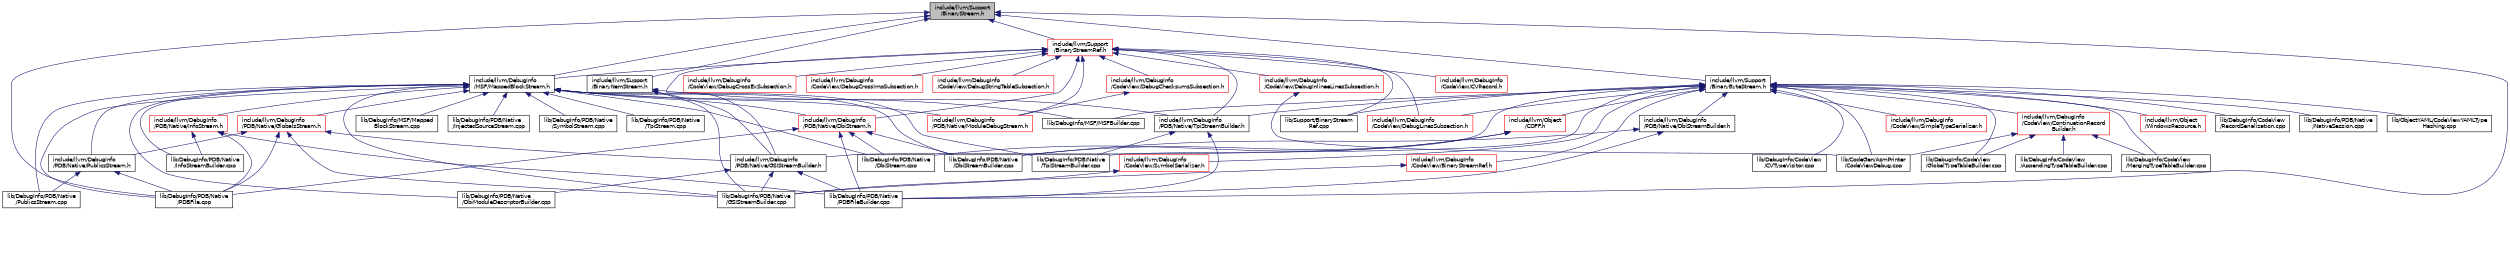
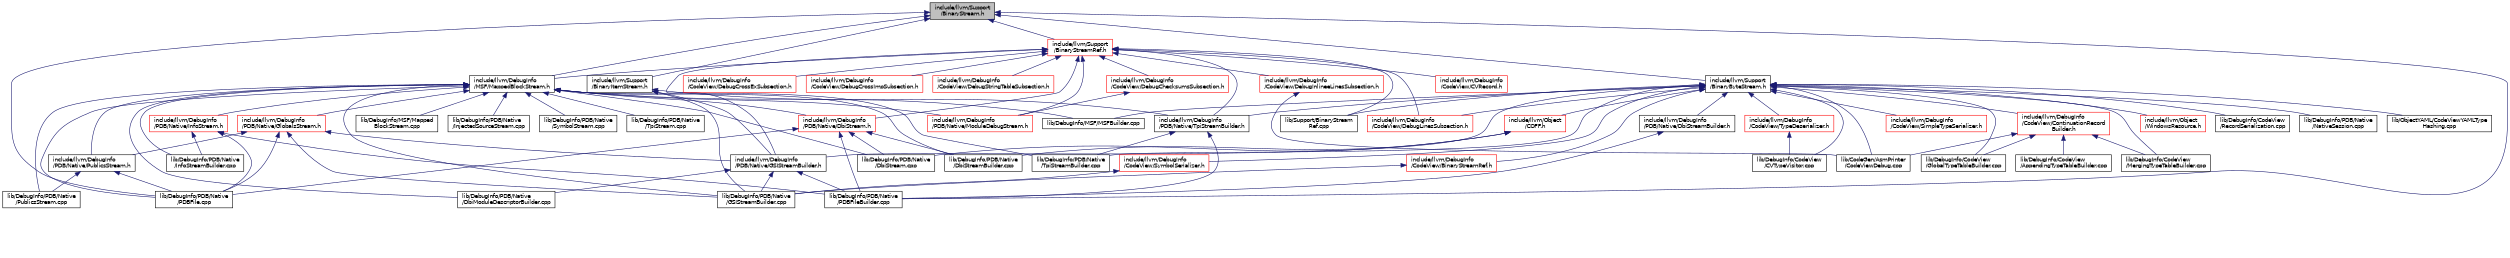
node "include/llvm/DebugInfo /CodeView/TypeDeserializer.h": added
edge "lib/DebugInfo/PDB/Native /DbiStreamBuilder.cpp" -> "include/llvm/DebugInfo /PDB/Native/DbiStreamBuilder.h": removed
